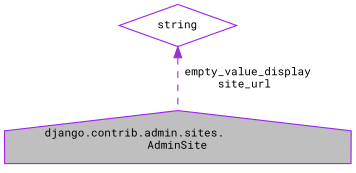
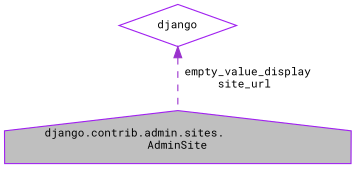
node "string": label "string" -> "django"
